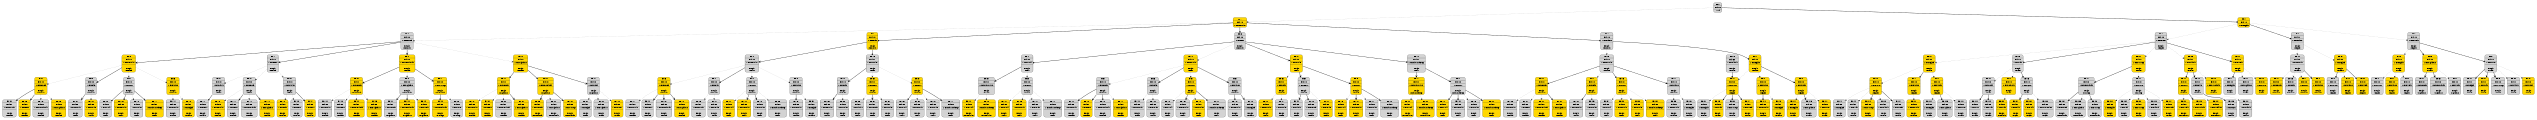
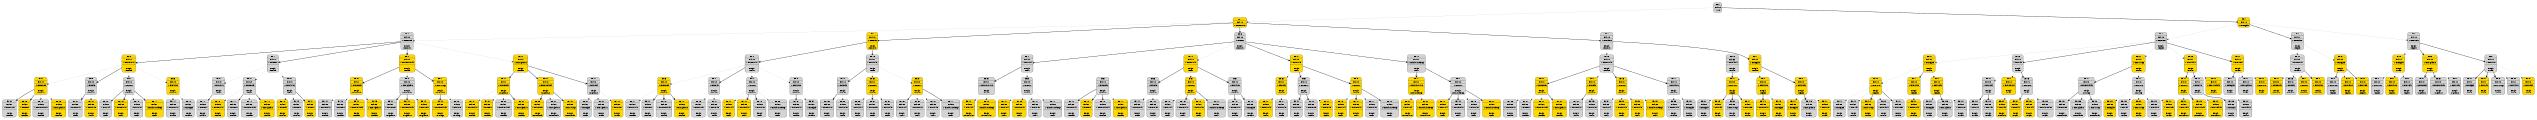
edge "EO: 17" -> "EO: 54": removed
node "EO: 113": fillcolor gold -> lightgrey
